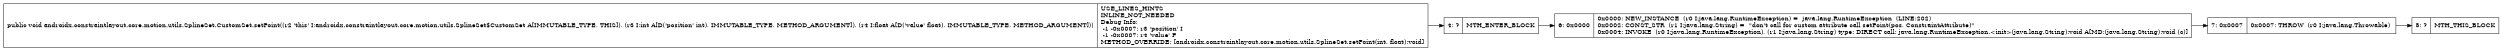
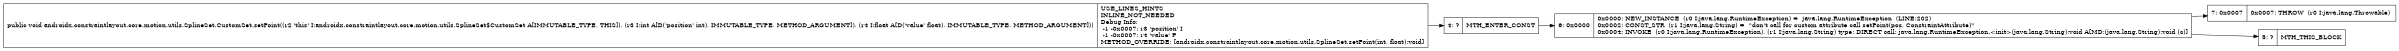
node "4: ?": text "MTH_ENTER_BLOCK" -> "MTH_ENTER_CONST"
edge "7: 0x0007" -> "5: ?": now "6: 0x0000" -> "5: ?"
